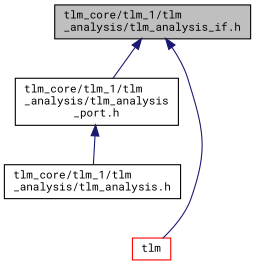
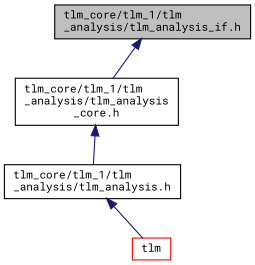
node "tlm_core/tlm_1/tlm _analysis/tlm_analysis _port.h": label "tlm_core/tlm_1/tlm _analysis/tlm_analysis _port.h" -> "tlm_core/tlm_1/tlm _analysis/tlm_analysis _core.h"
edge "tlm" -> "tlm_core/tlm_1/tlm _analysis/tlm_analysis_if.h": now "tlm" -> "tlm_core/tlm_1/tlm _analysis/tlm_analysis.h"
